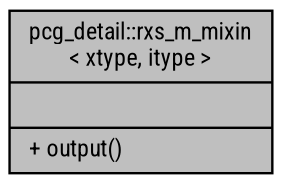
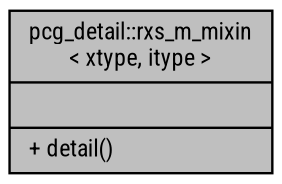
node "pcg_detail::rxs_m_mixin": text "+ output()" -> "+ detail()"
